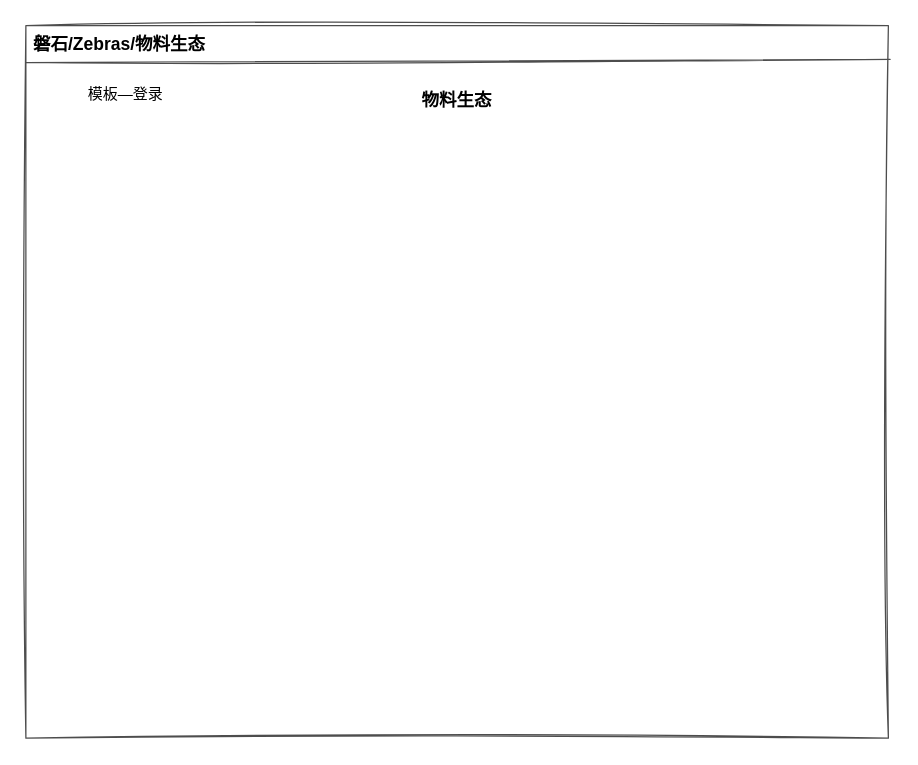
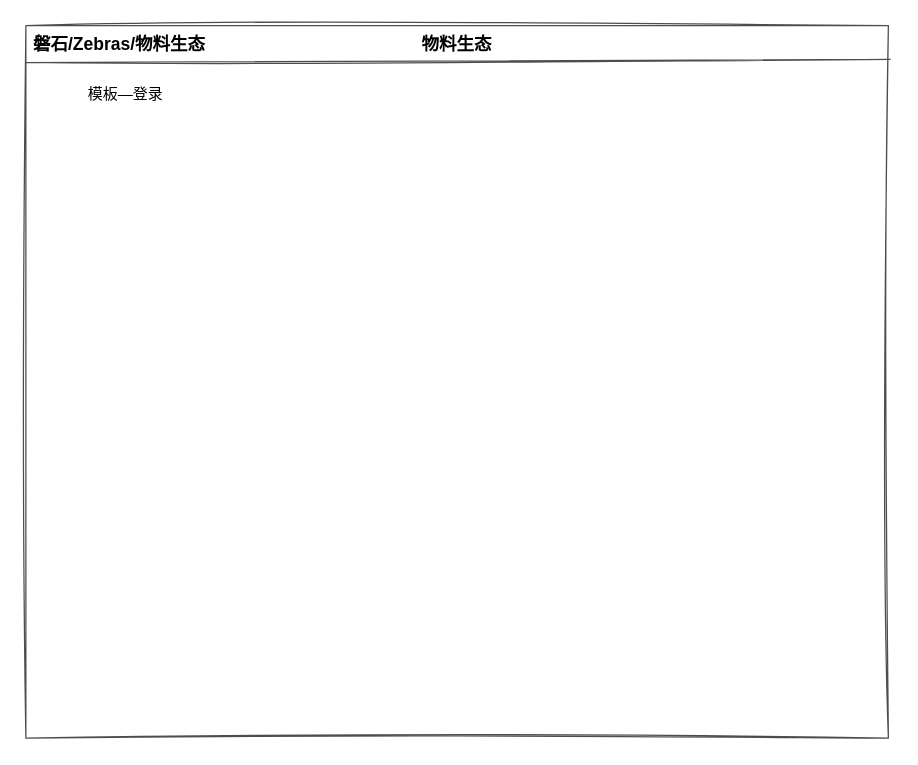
node "物料生态": moved (457, 101) -> (457, 44)
